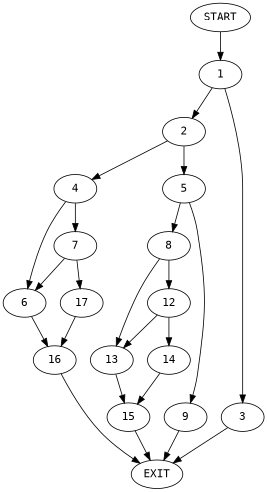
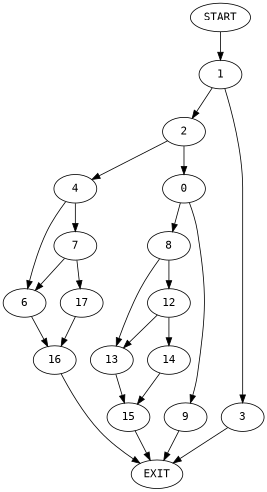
node "5": label "5" -> "0"
